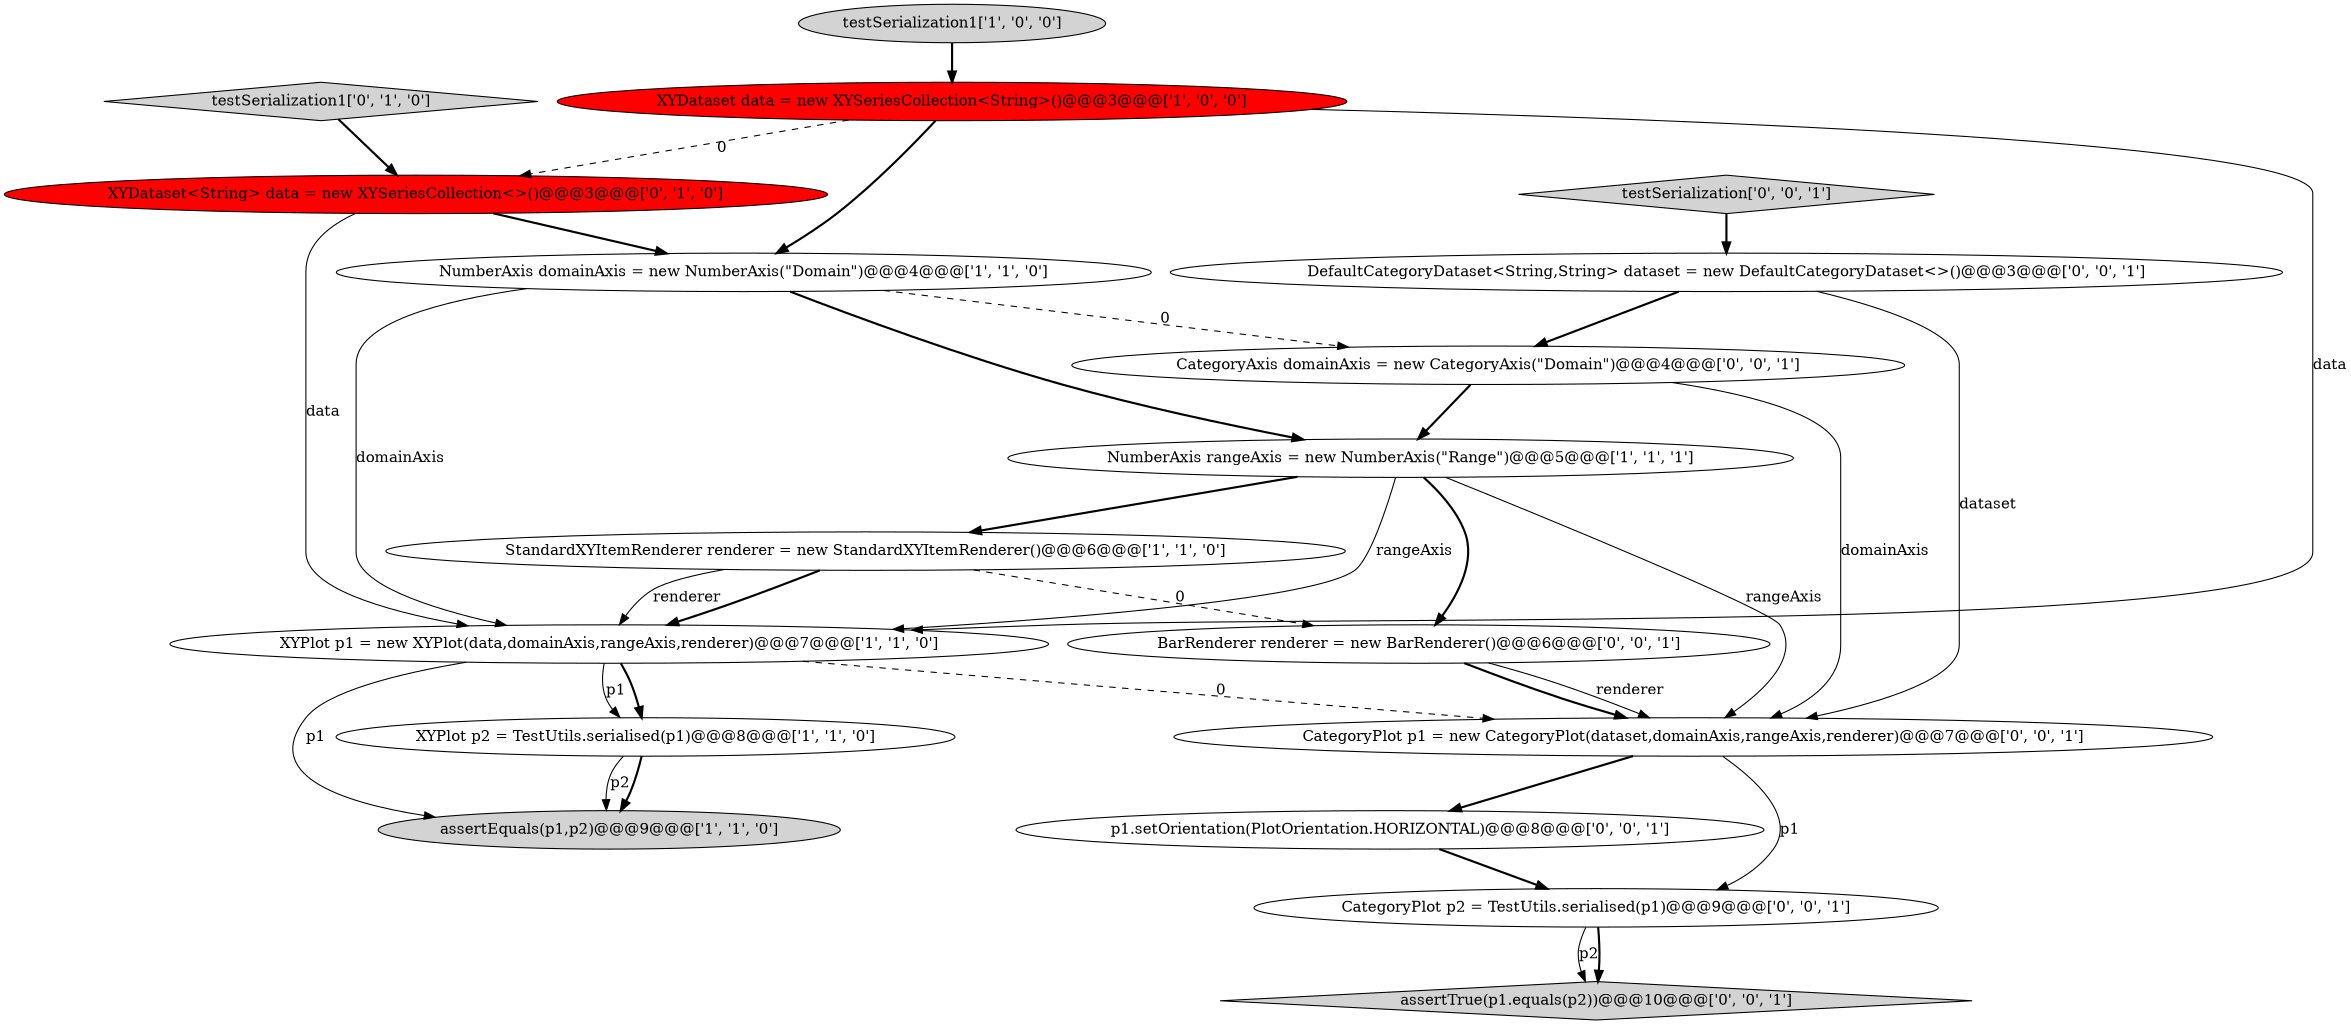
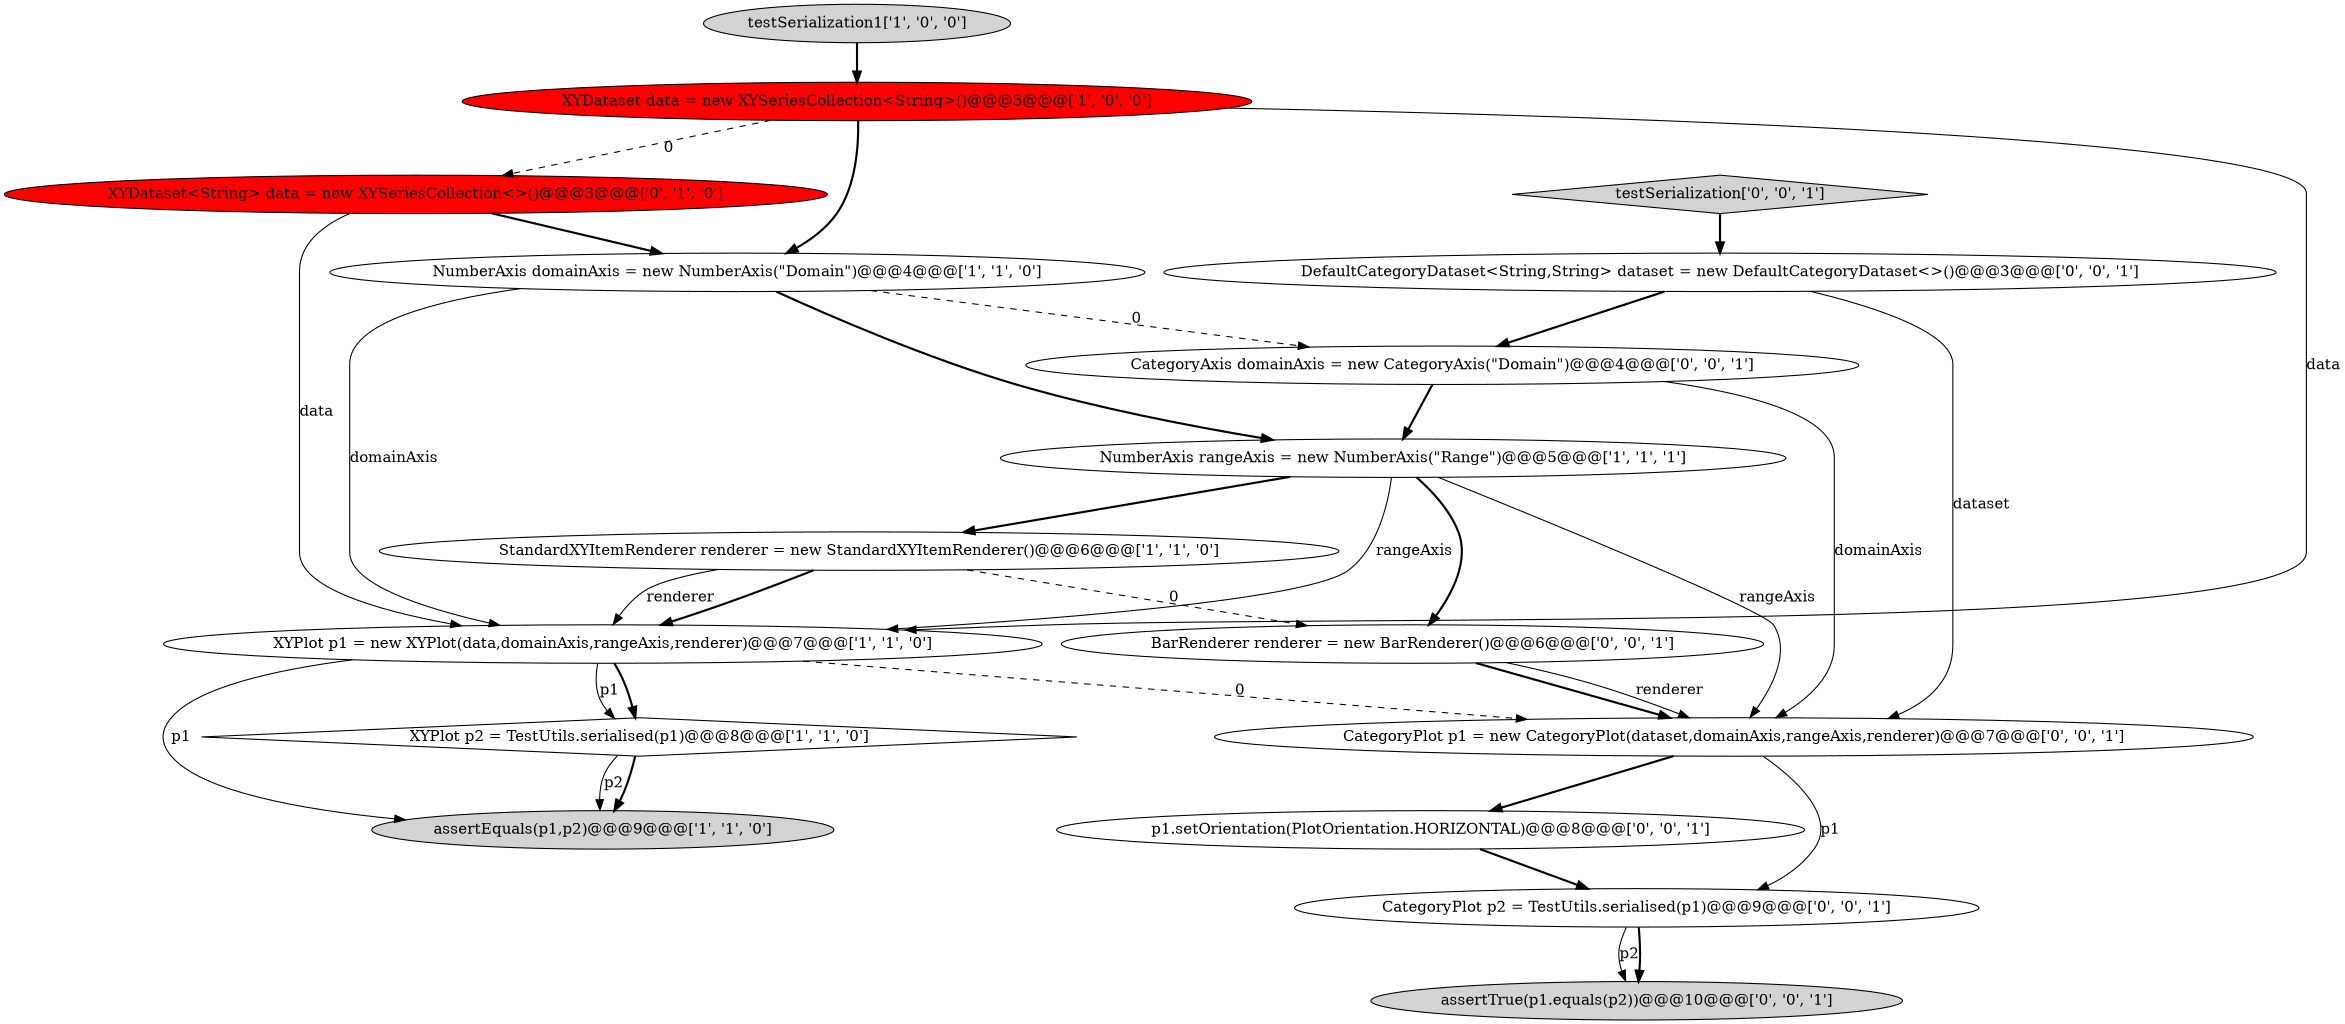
node "testSerialization1['0', '1', '0']": removed
node "XYPlot p2 = TestUtils.serialised(p1)@@@8@@@['1', '1', '0']": shape ellipse -> diamond
node "assertTrue(p1.equals(p2))@@@10@@@['0', '0', '1']": shape diamond -> ellipse
